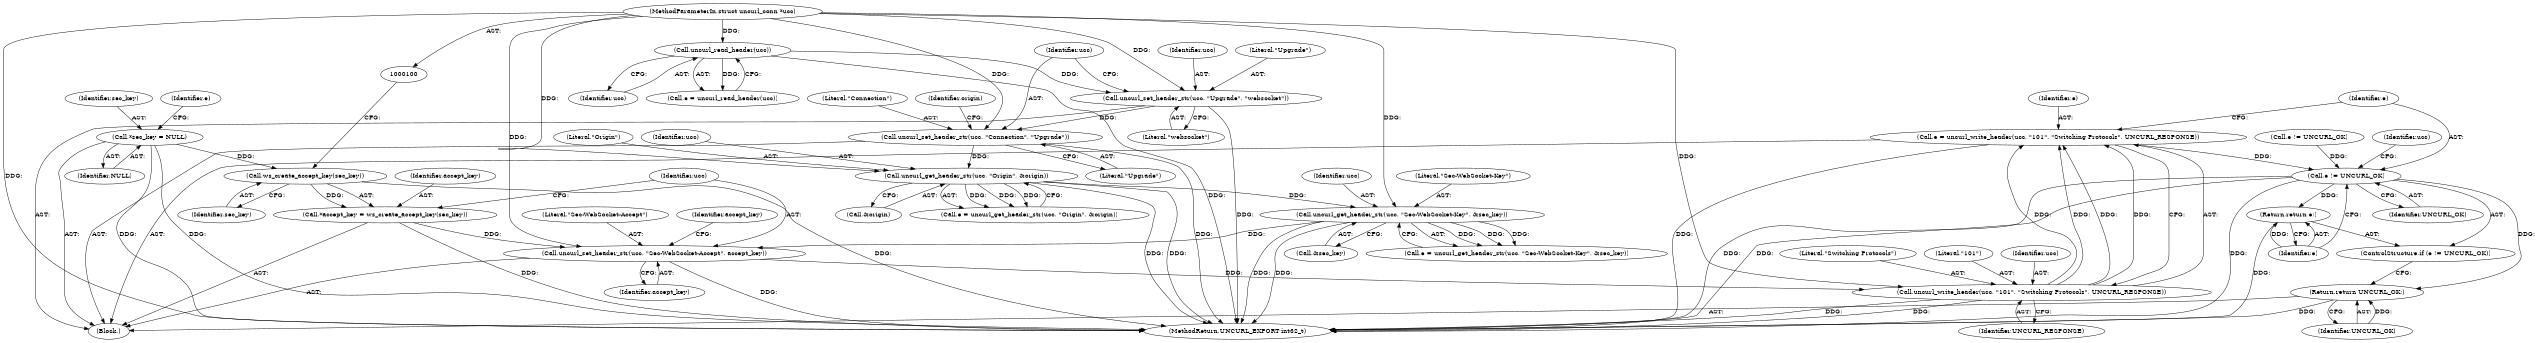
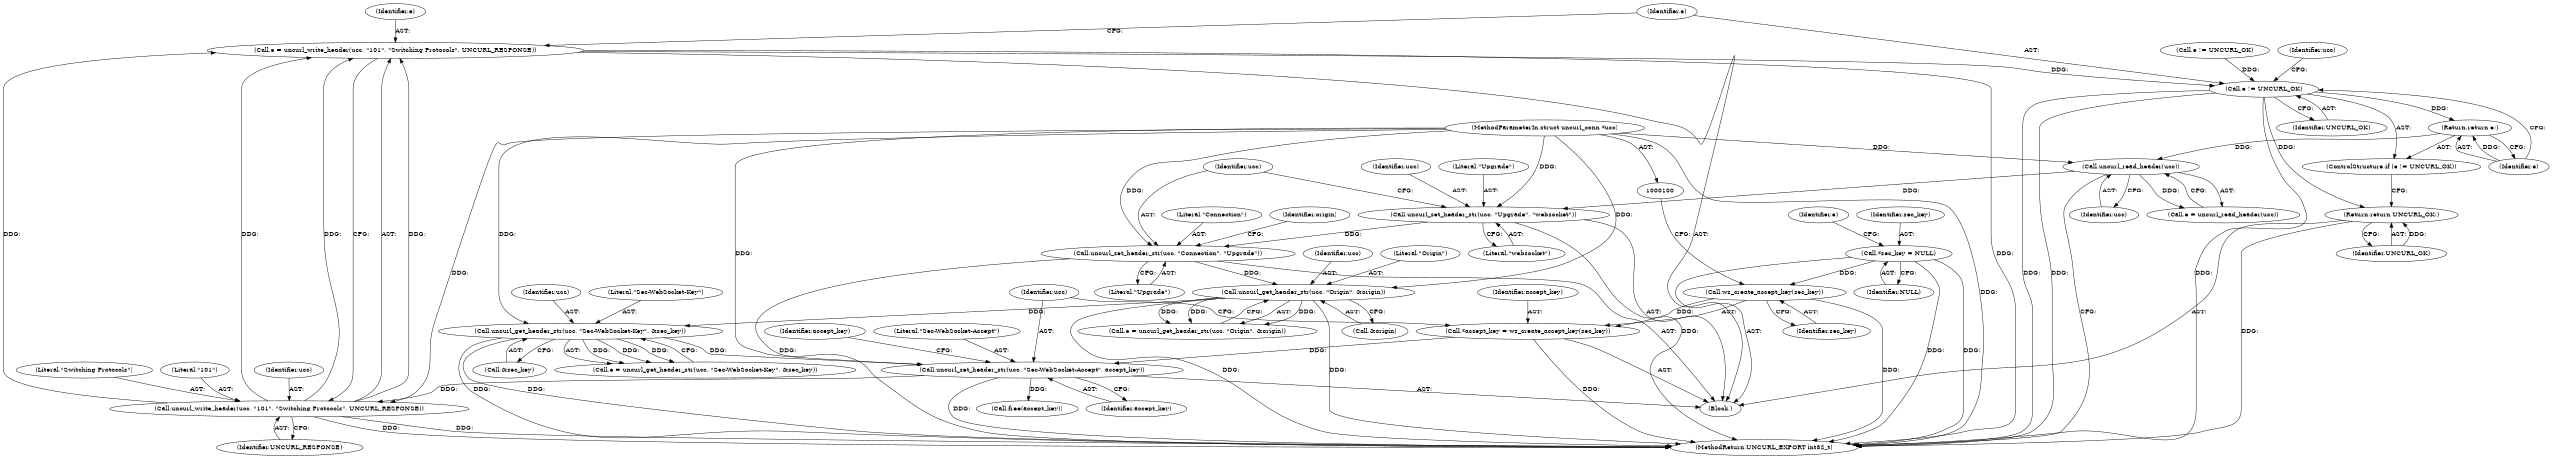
edge "(Call,*sec_key = NULL)" -> "(Identifier,NULL)": label "AST: " -> "CFG: "
edge "(Call,uncurl_read_header(ucc))" -> "(MethodReturn,UNCURL_EXPORT int32_t)": label "DDG: " -> "CFG: "
edge "(Return,return e;)" -> "(MethodReturn,UNCURL_EXPORT int32_t)": now "(Return,return e;)" -> "(Call,uncurl_read_header(ucc))"
node "(Call,free(accept_key))": added
